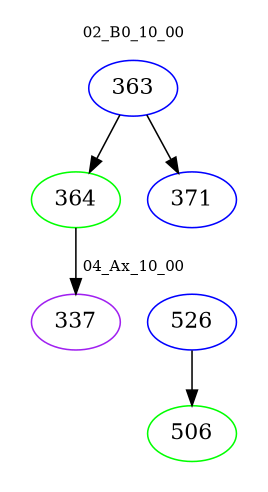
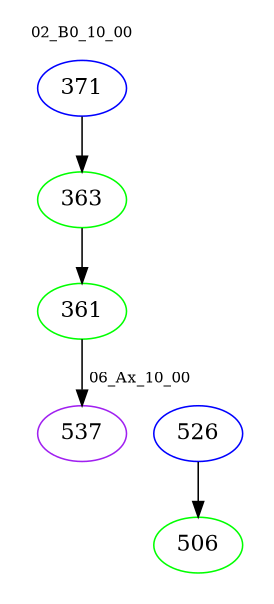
node "363": color blue -> green
edge "363" -> "371": reversed
node "364": label "364" -> "361"
cluster "04_Ax_10_00": label "04_Ax_10_00" -> "06_Ax_10_00"
node "337": label "337" -> "537"
